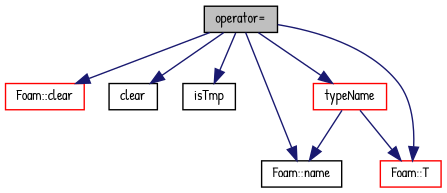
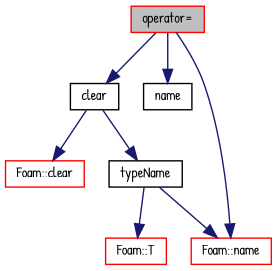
node "operator=": color black -> red
edge "operator=" -> "typeName": now "clear" -> "typeName"
edge "operator=" -> "Foam::clear": now "clear" -> "Foam::clear"
edge "operator=" -> "Foam::T": removed
node "isTmp": label "isTmp" -> "name"
node "typeName": color red -> black
node "Foam::name": color black -> red
